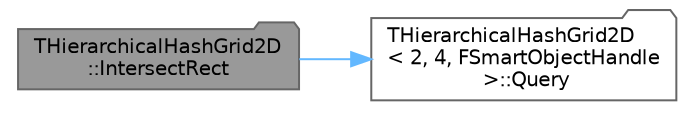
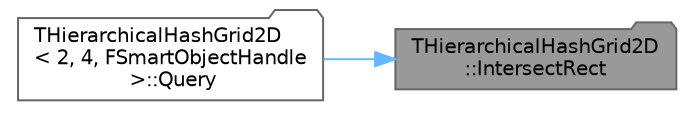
edge "THierarchicalHashGrid2D ::IntersectRect" -> "THierarchicalHashGrid2D < 2, 4, FSmartObjectHandle >::Query": reversed
